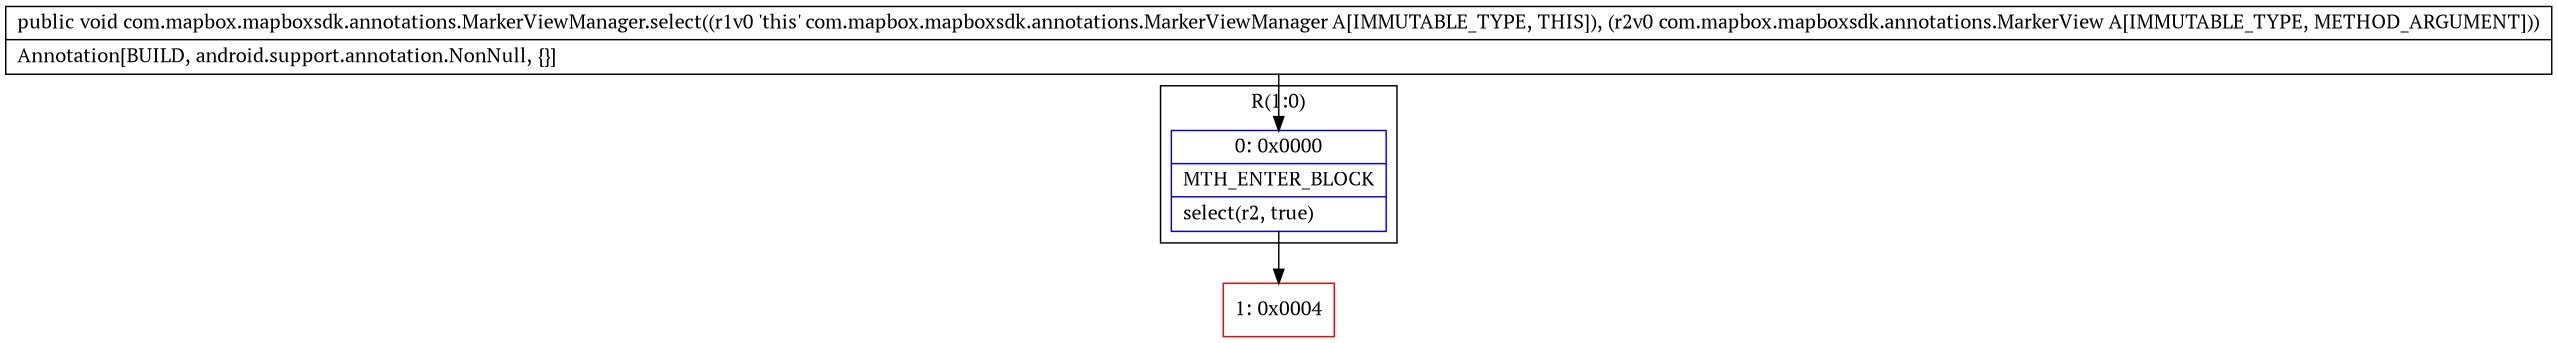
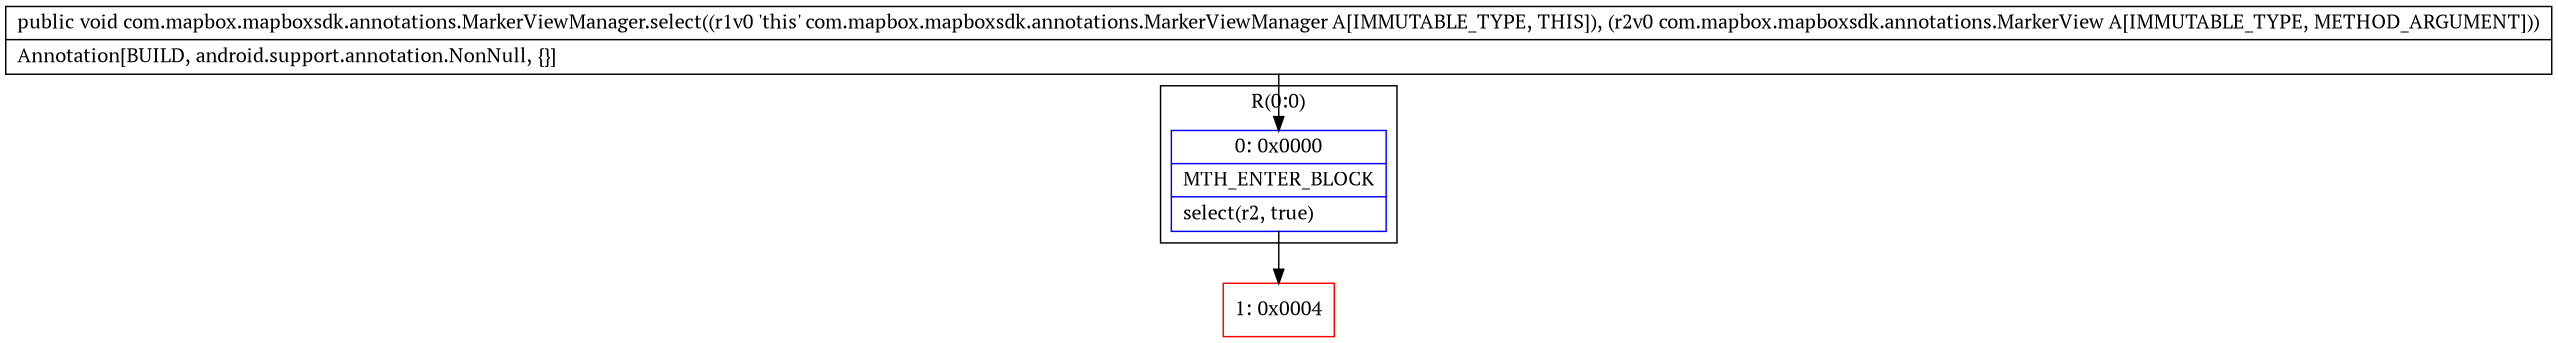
cluster "R(1:0)": label "R(1:0)" -> "R(0:0)"
